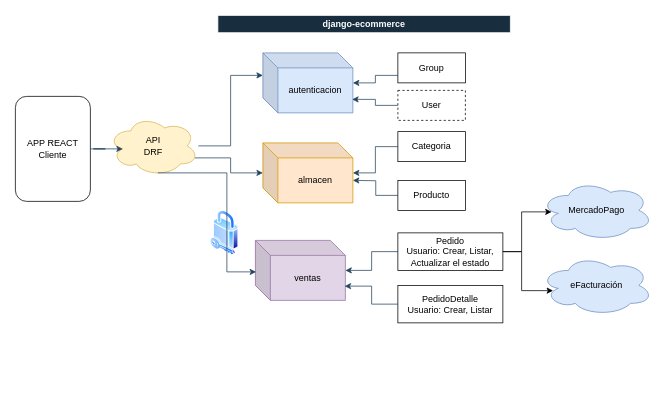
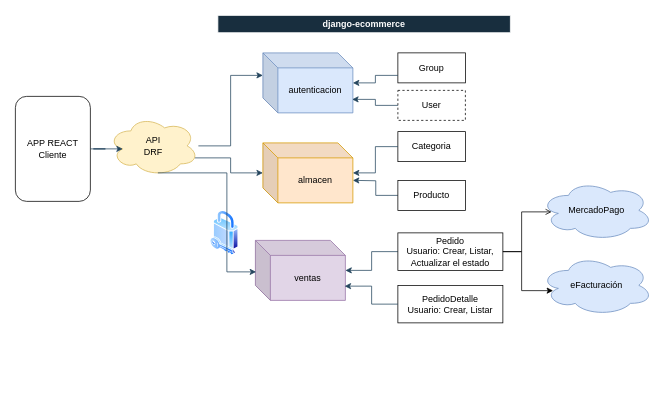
edge "Pedido Usuario: Crear, Listar, Actualizar el estado" -> "MercadoPago": arrowhead classic -> open
